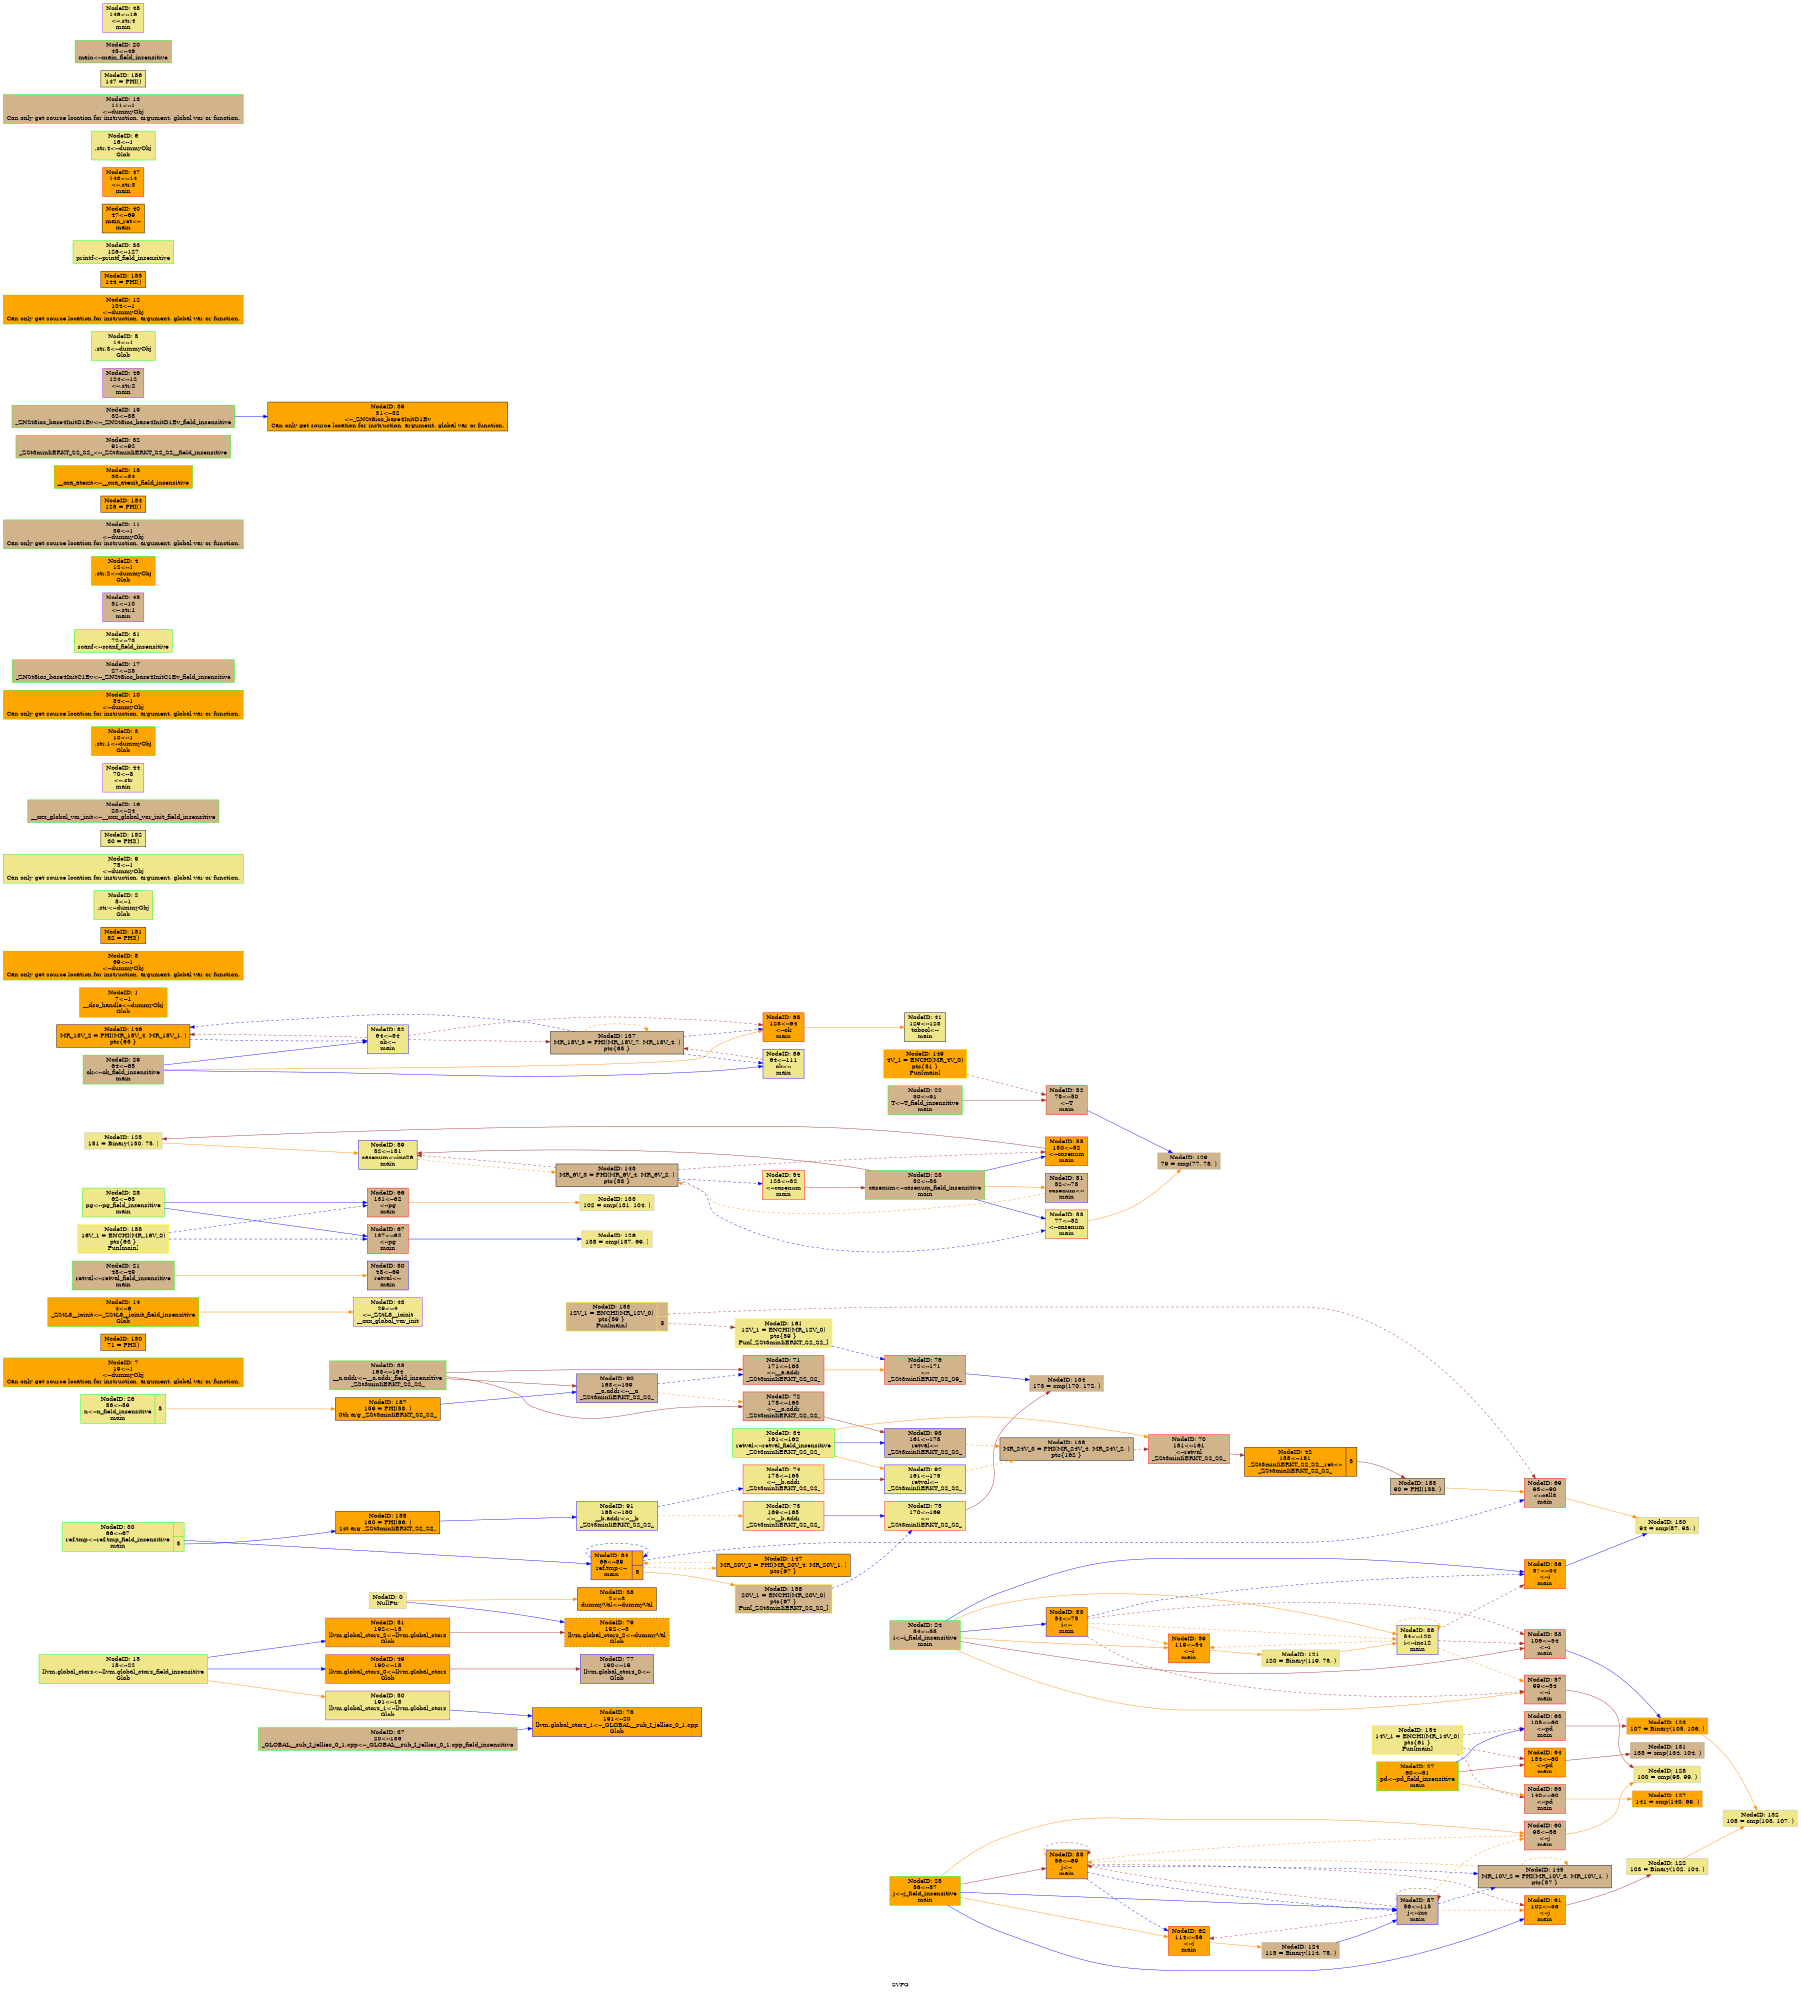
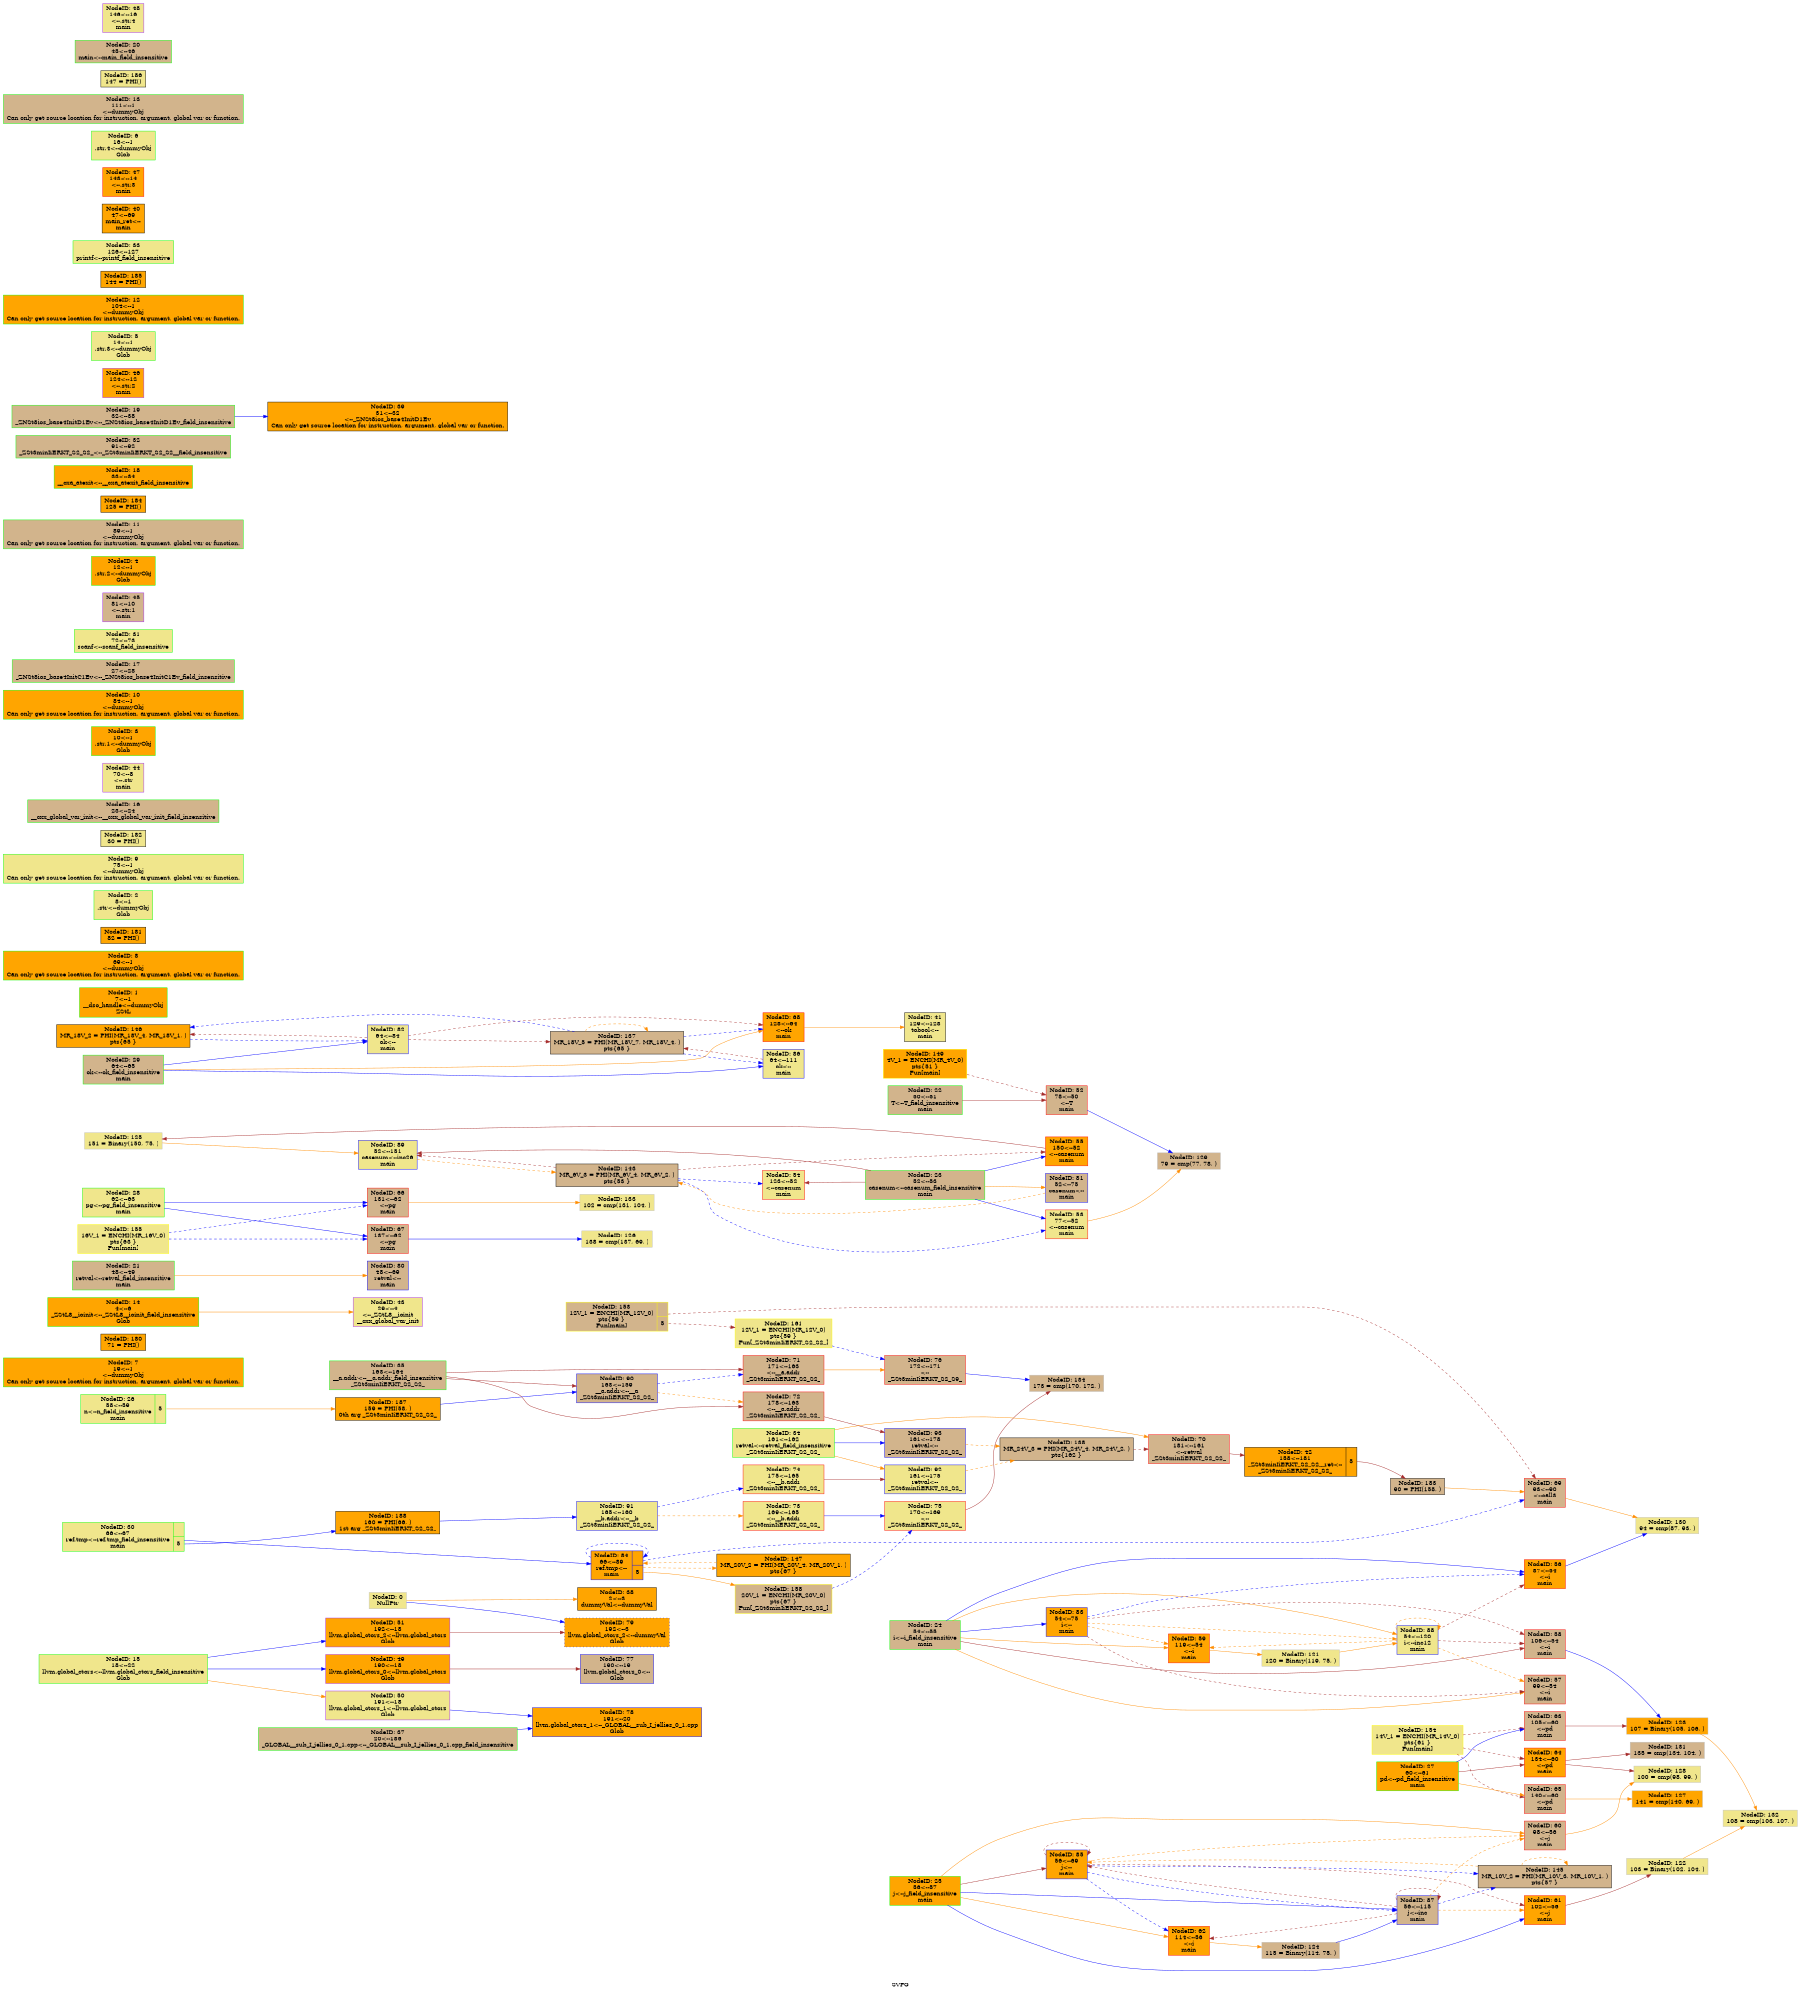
node "NodeID: 46": fillcolor tan -> orange
node "NodeID: 1": text "Glob" -> "ZStL"
edge "NodeID: 54" -> "NodeID: 23": reversed
edge "NodeID: 57" -> "NodeID: 128": now "NodeID: 64" -> "NodeID: 128"
